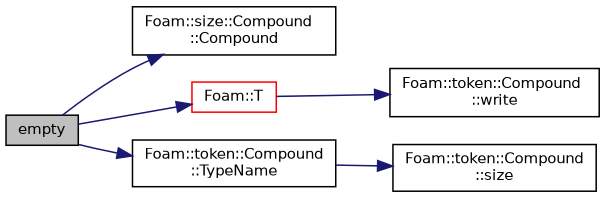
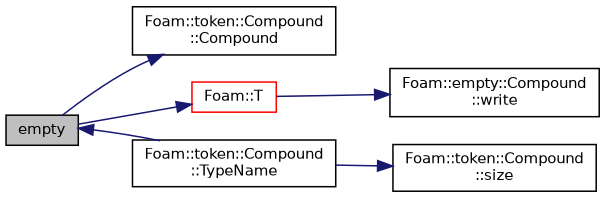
node "Foam::size::Compound ::Compound": label "Foam::size::Compound ::Compound" -> "Foam::token::Compound ::Compound"
node "Foam::token::Compound ::write": label "Foam::token::Compound ::write" -> "Foam::empty::Compound ::write"
edge "empty" -> "Foam::token::Compound ::TypeName": reversed
